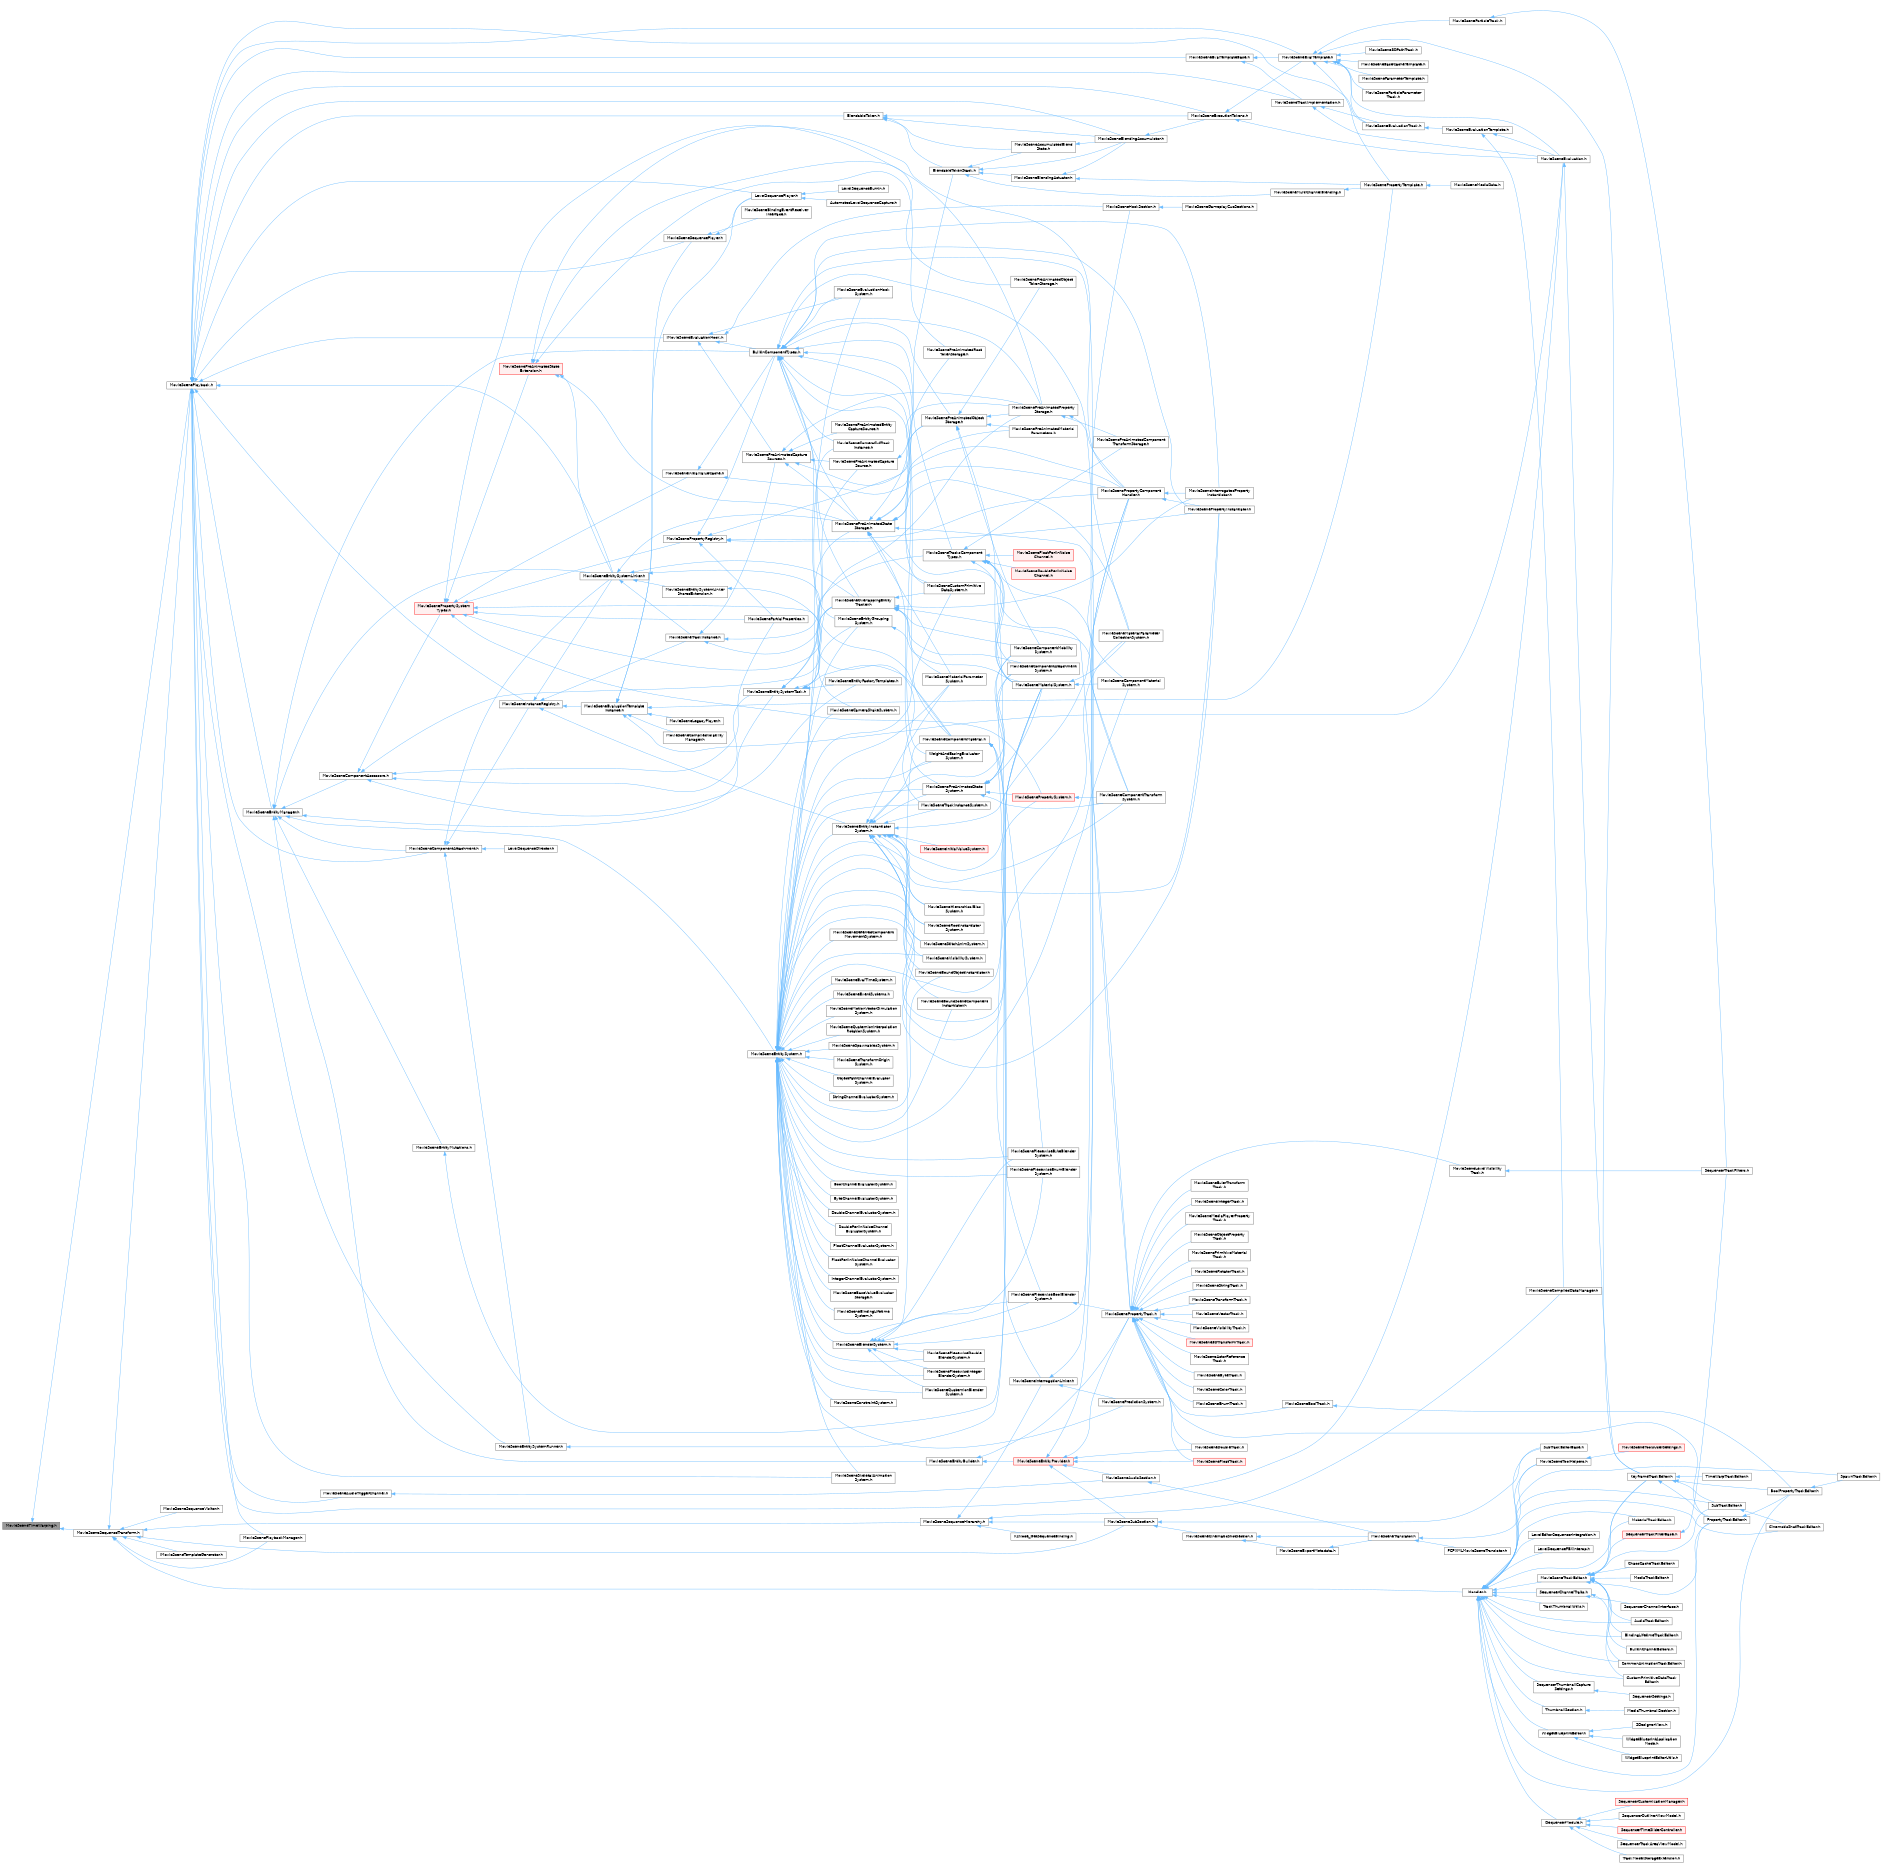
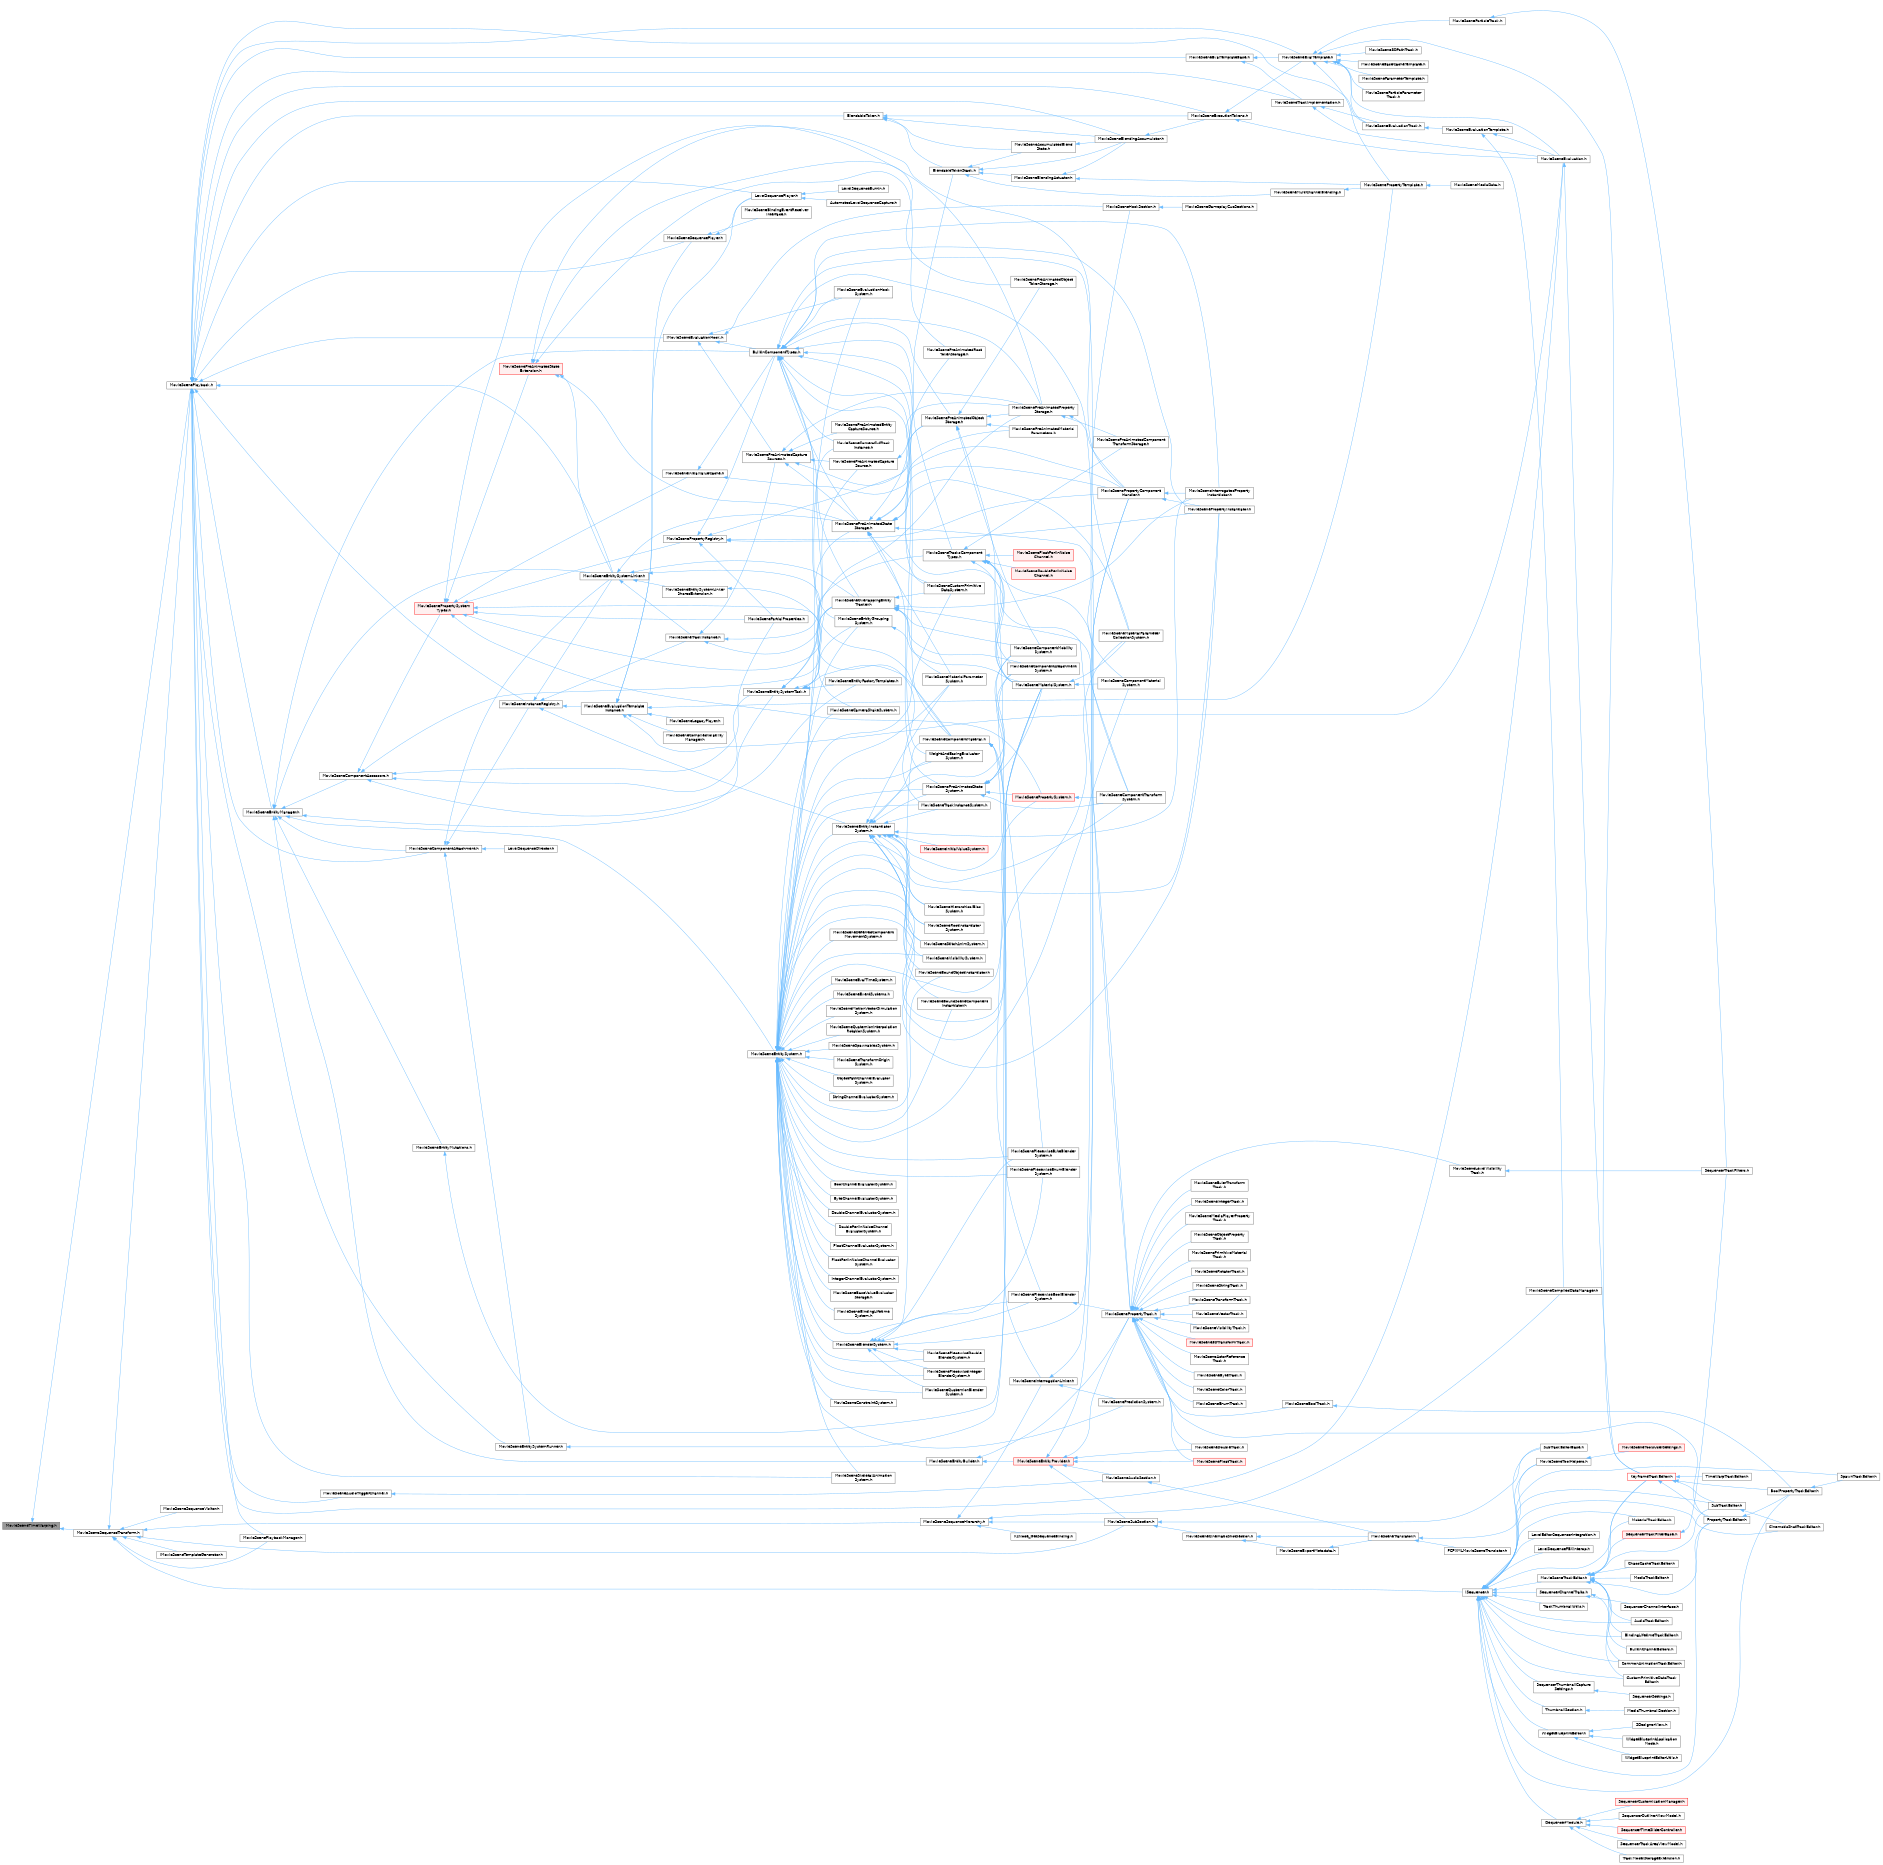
edge "MovieScenePropertyComponent Handler.h" -> "MovieSceneEntityInstantiator System.h": now "MovieSceneInterrogatedProperty Instantiator.h" -> "MovieSceneEntityInstantiator System.h"
node "KeyframeTrackEditor.h": color grey40 -> red
node "Handler.h": label "Handler.h" -> "ISequencer.h"
